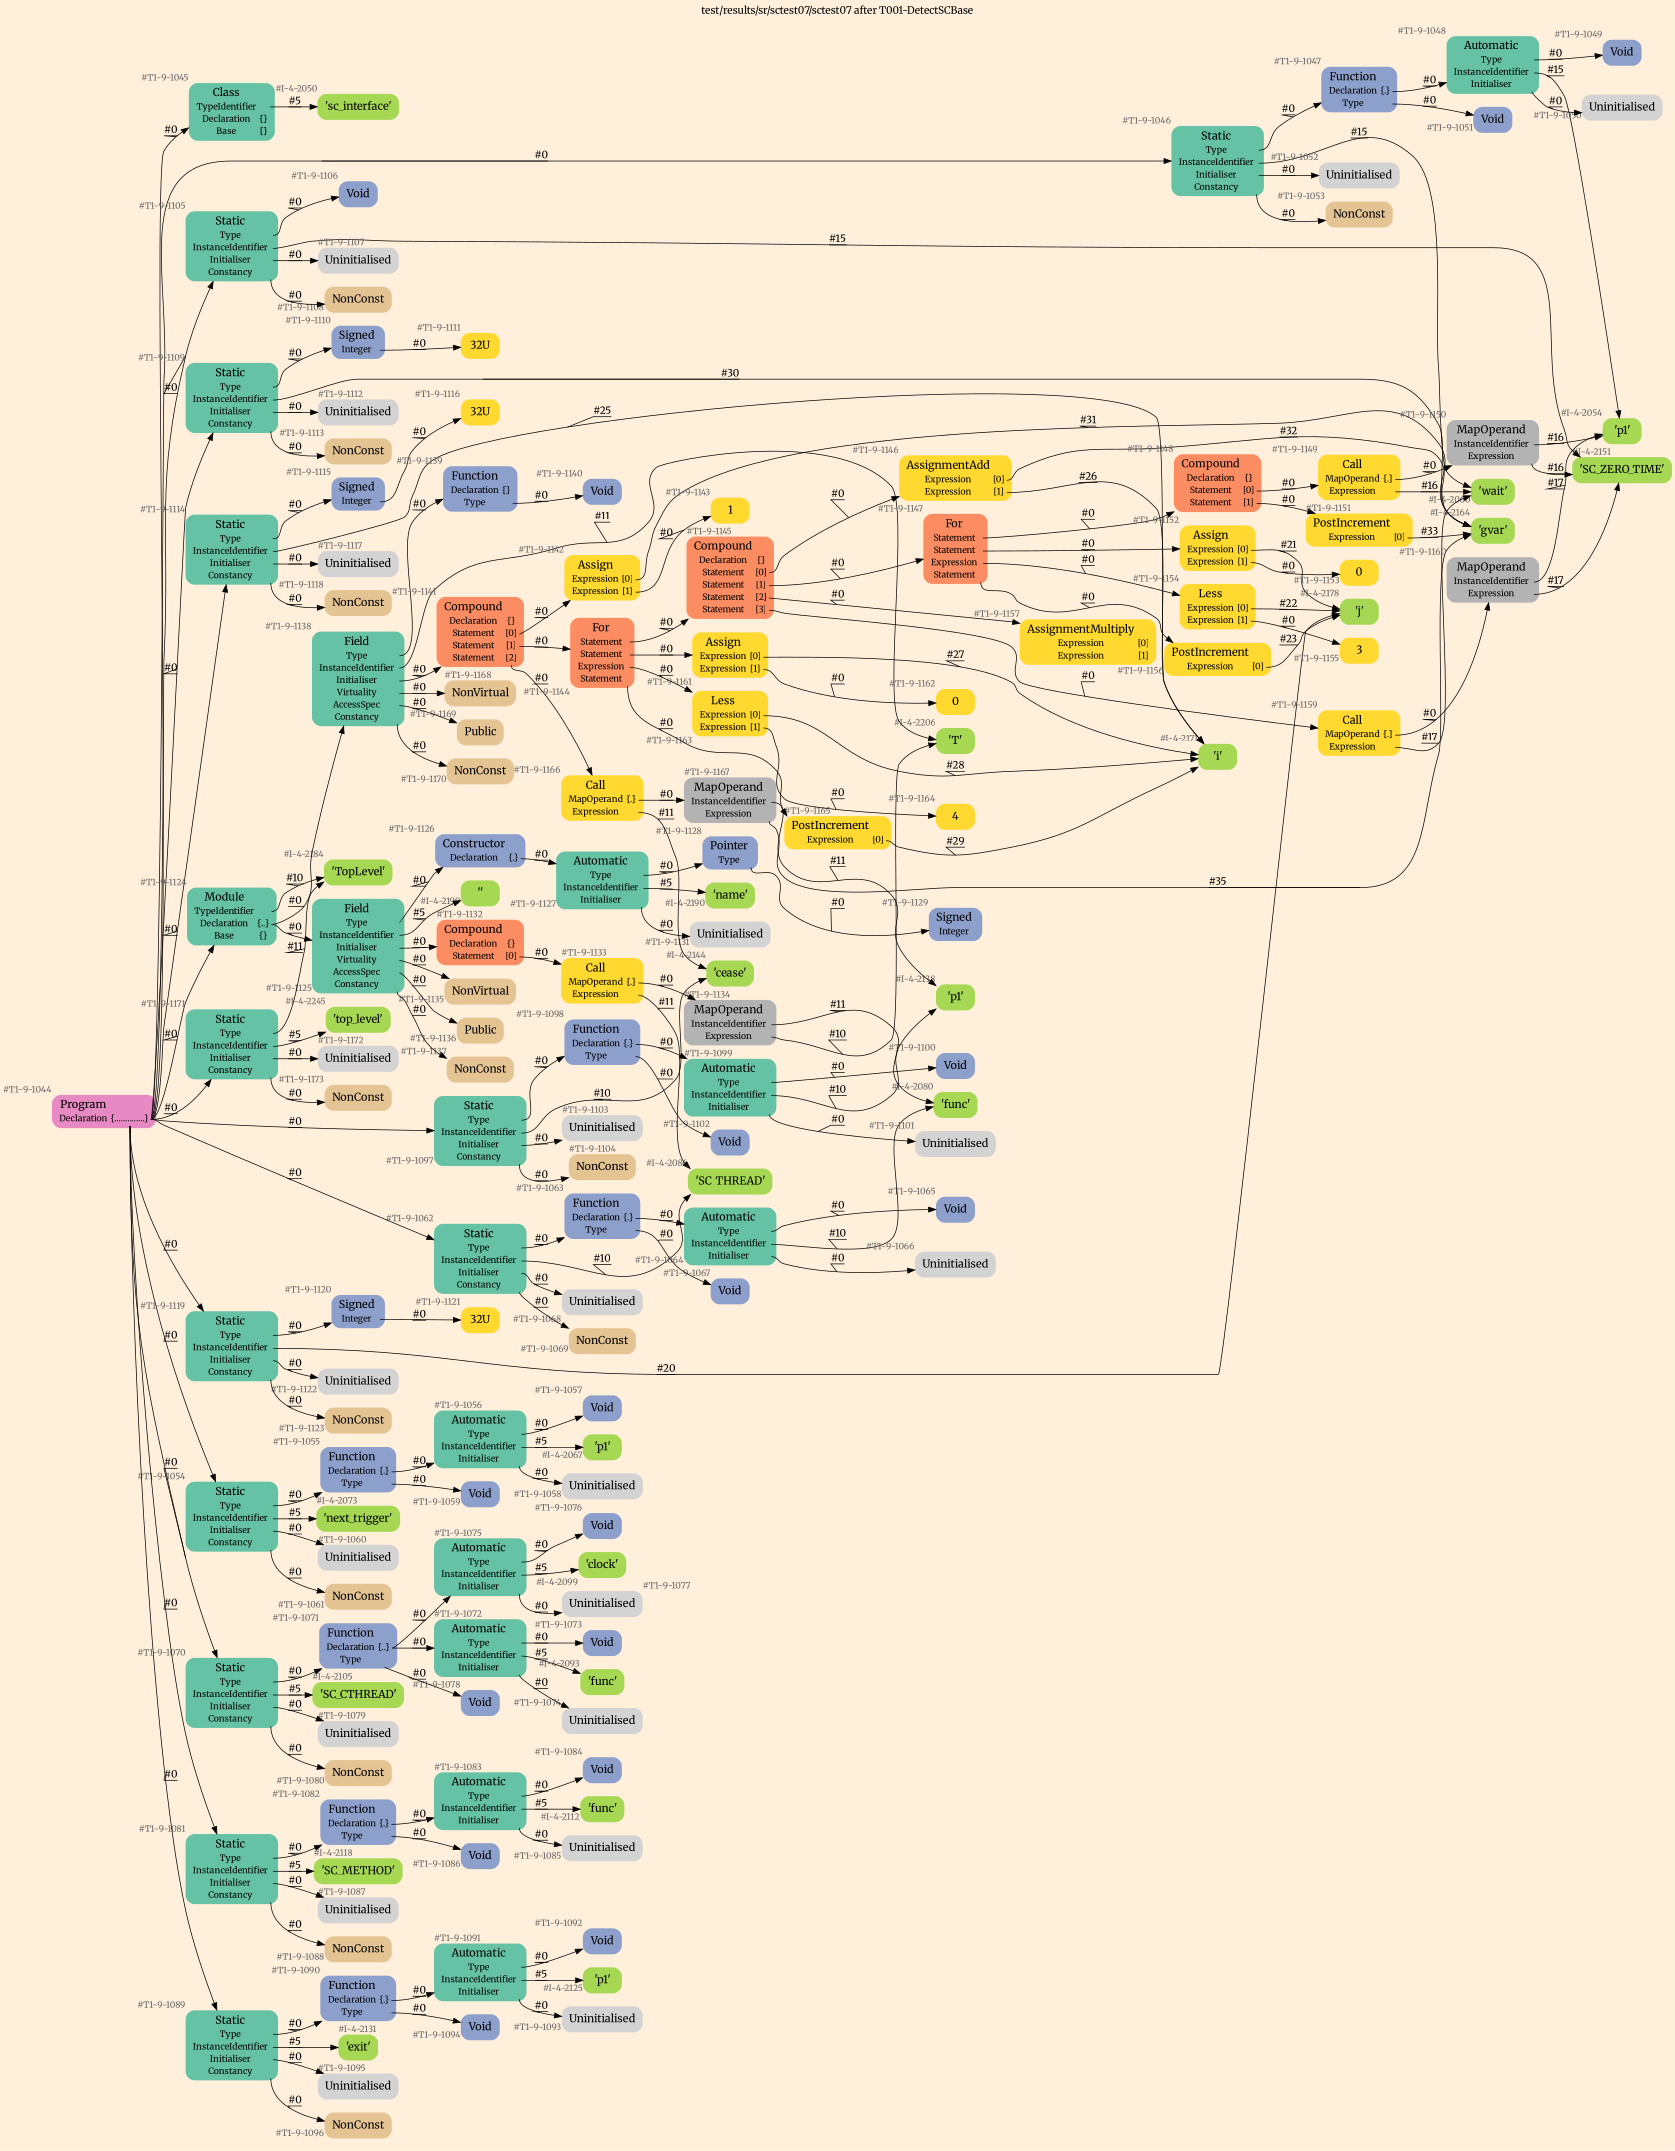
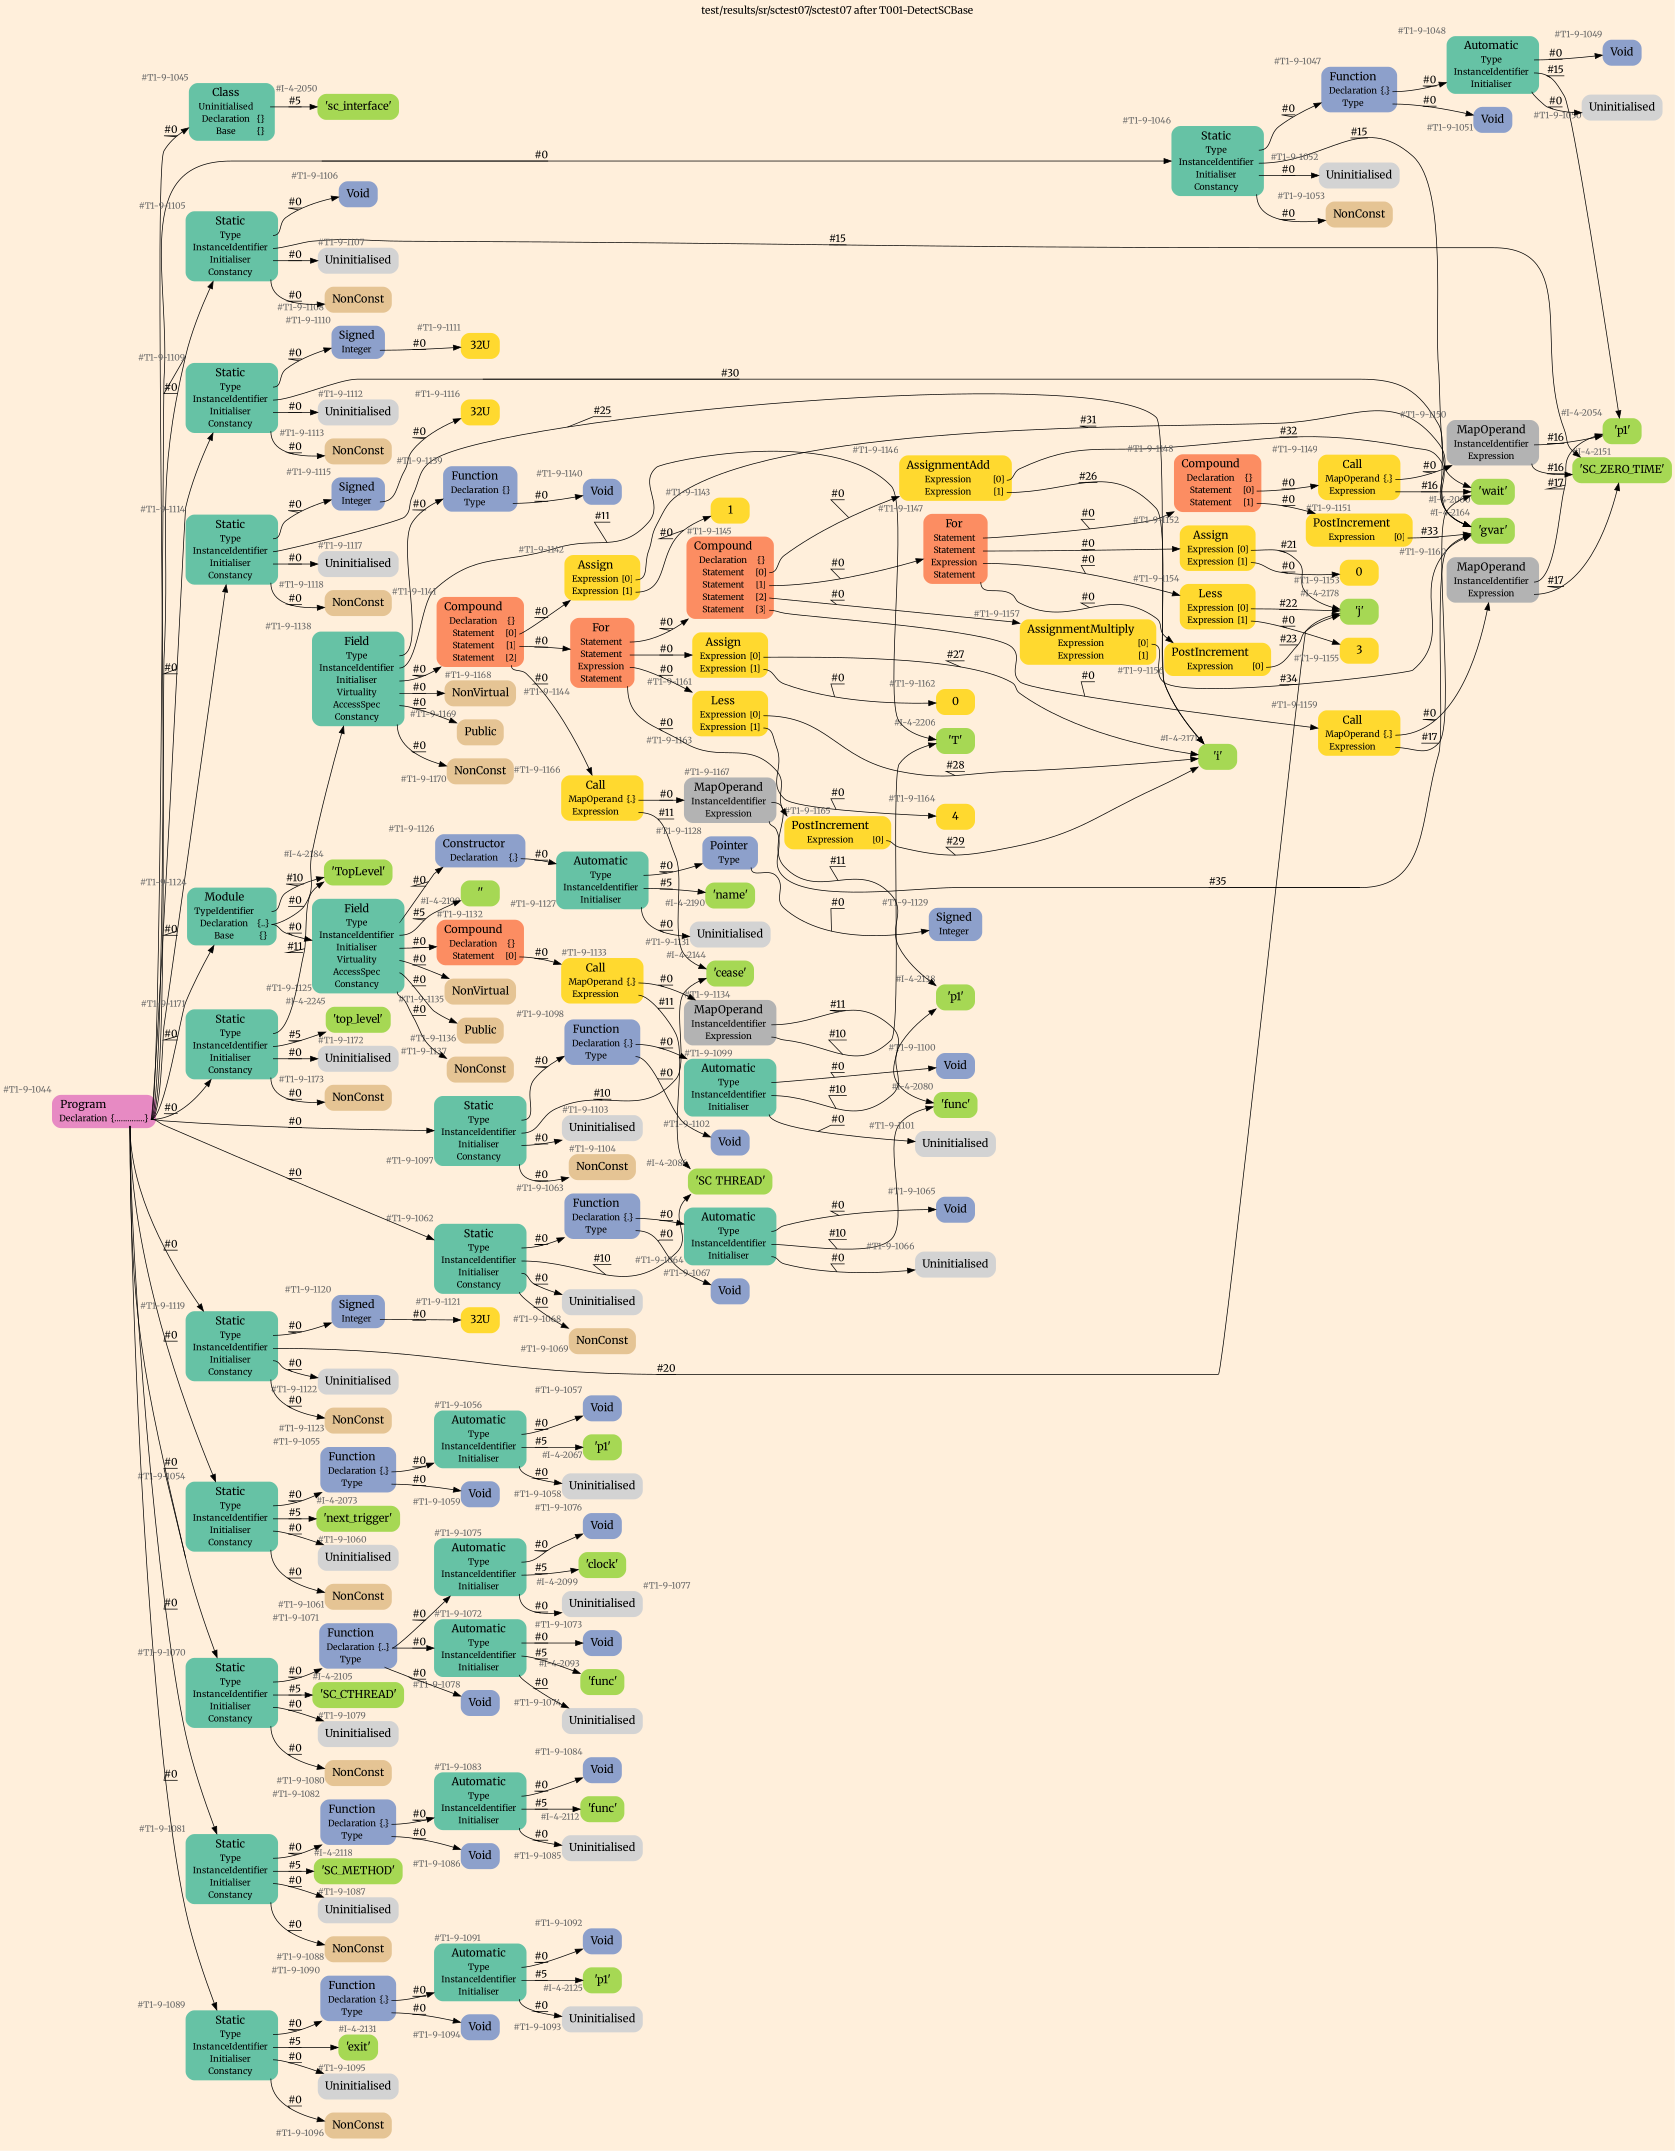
node "Class": text "TypeIdentifier" -> "Uninitialised"
edge "AssignmentMultiply" -> "'gvar'": added, label "#34"
